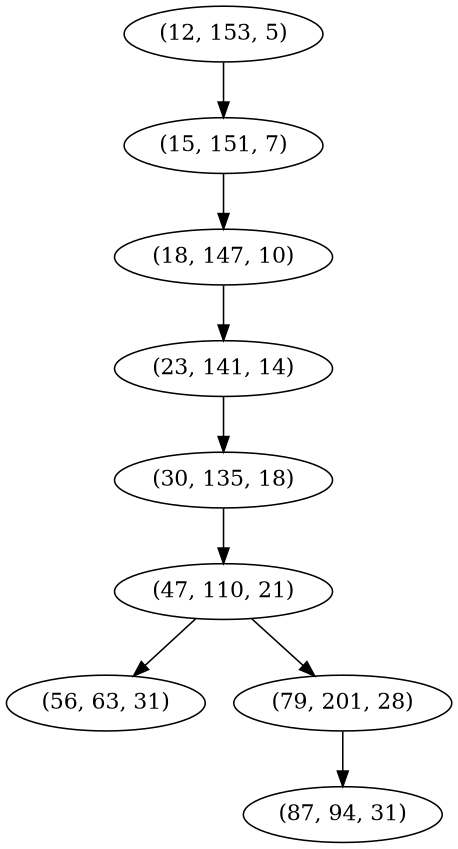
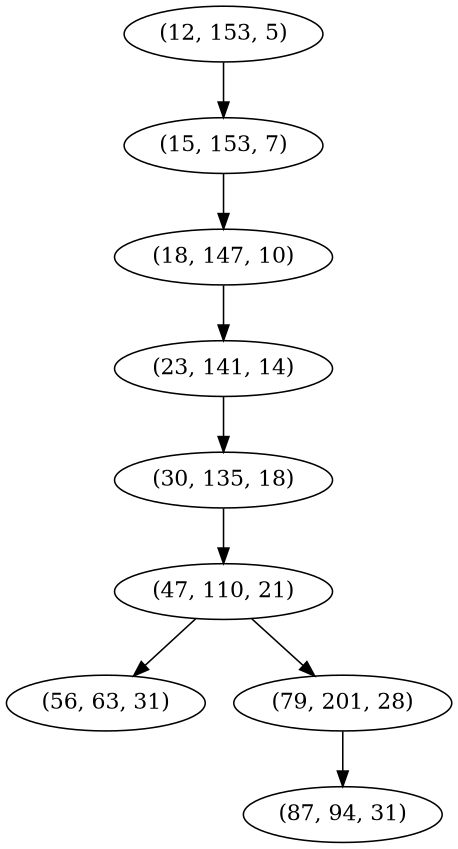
node "(15, 151, 7)": label "(15, 151, 7)" -> "(15, 153, 7)"
